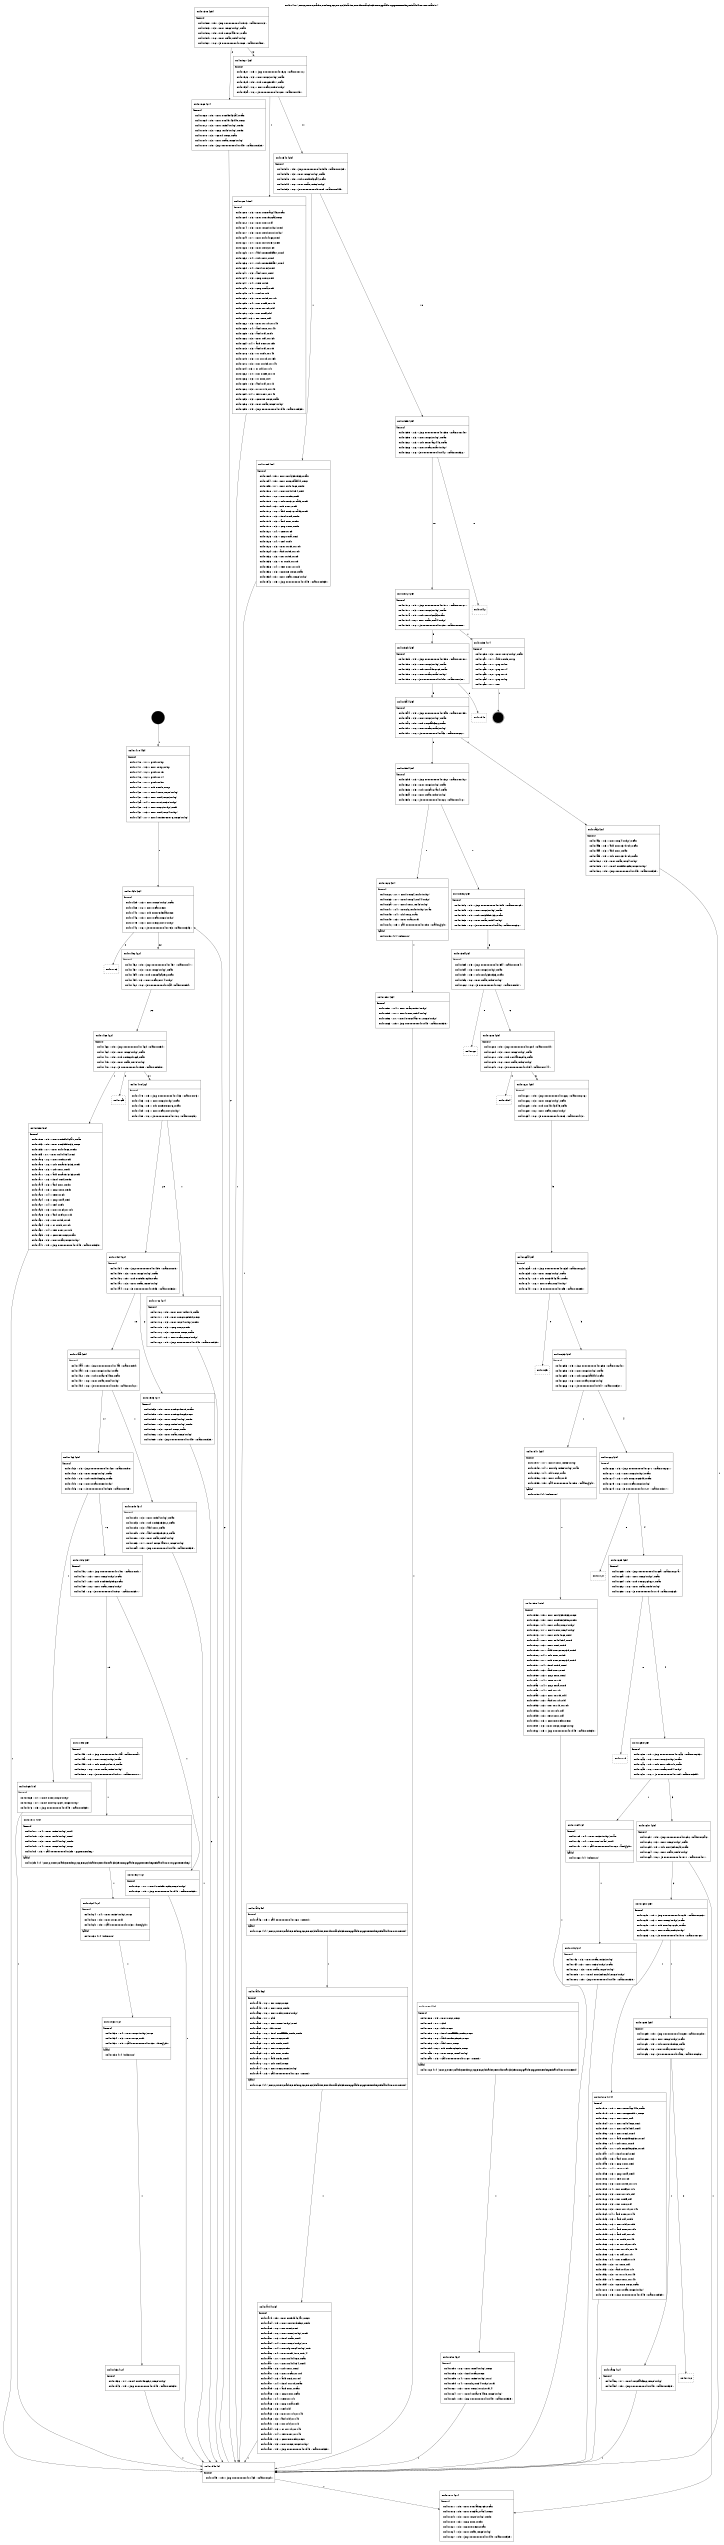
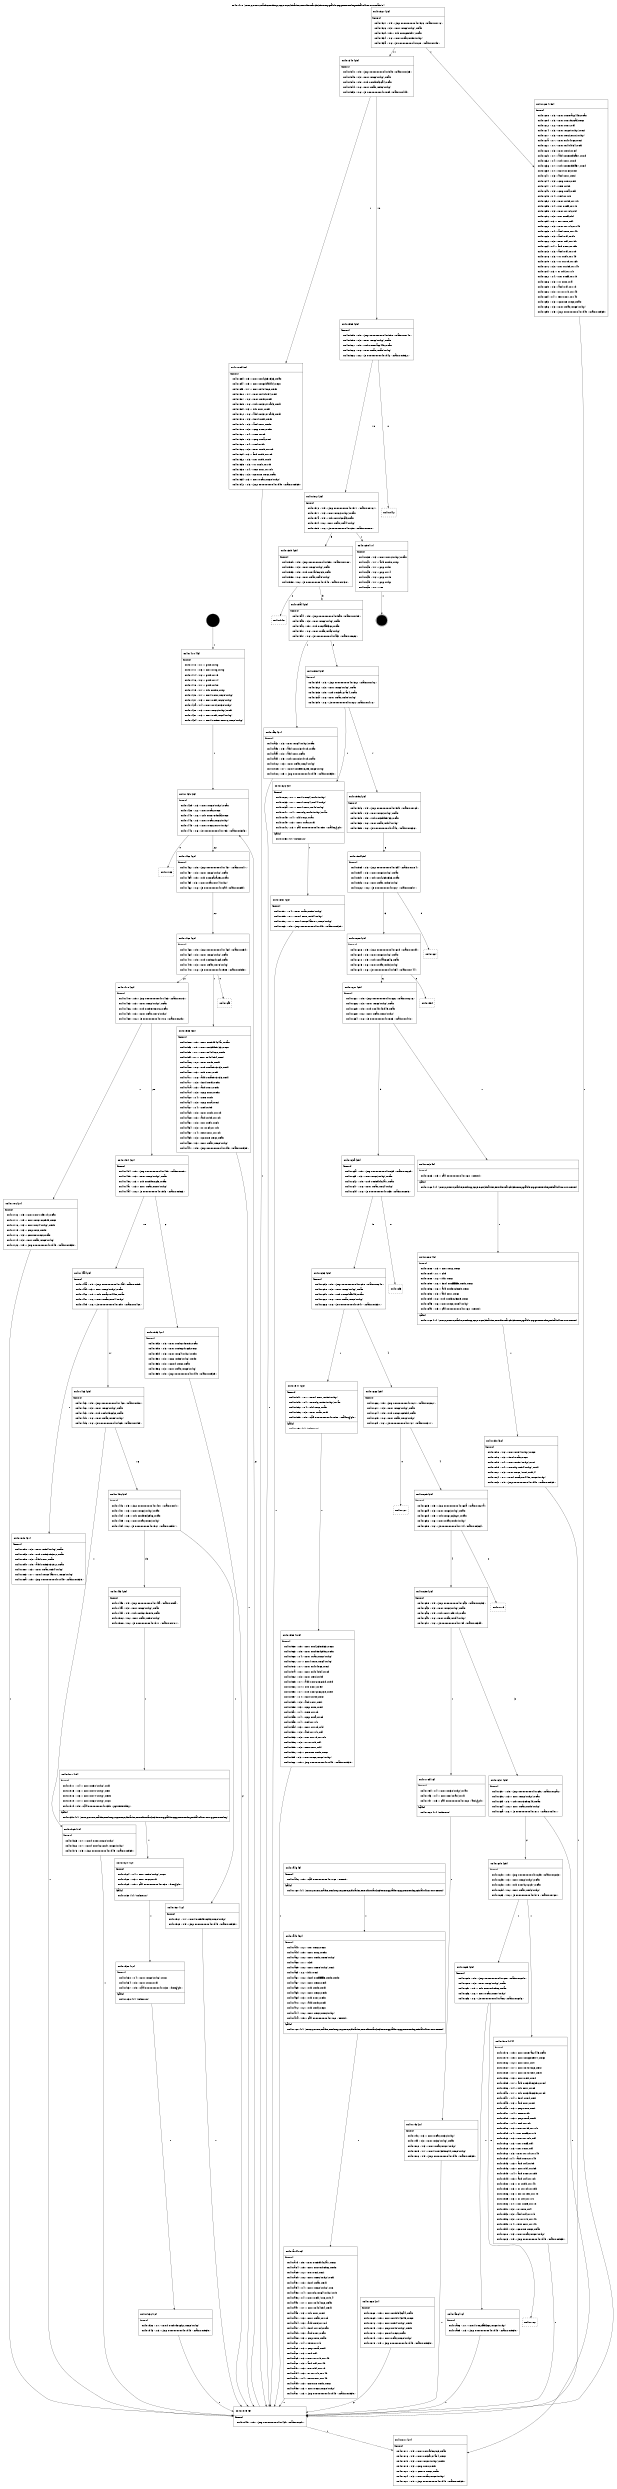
node "0x40150e [25]": removed
node "0x401883 [5]": added
